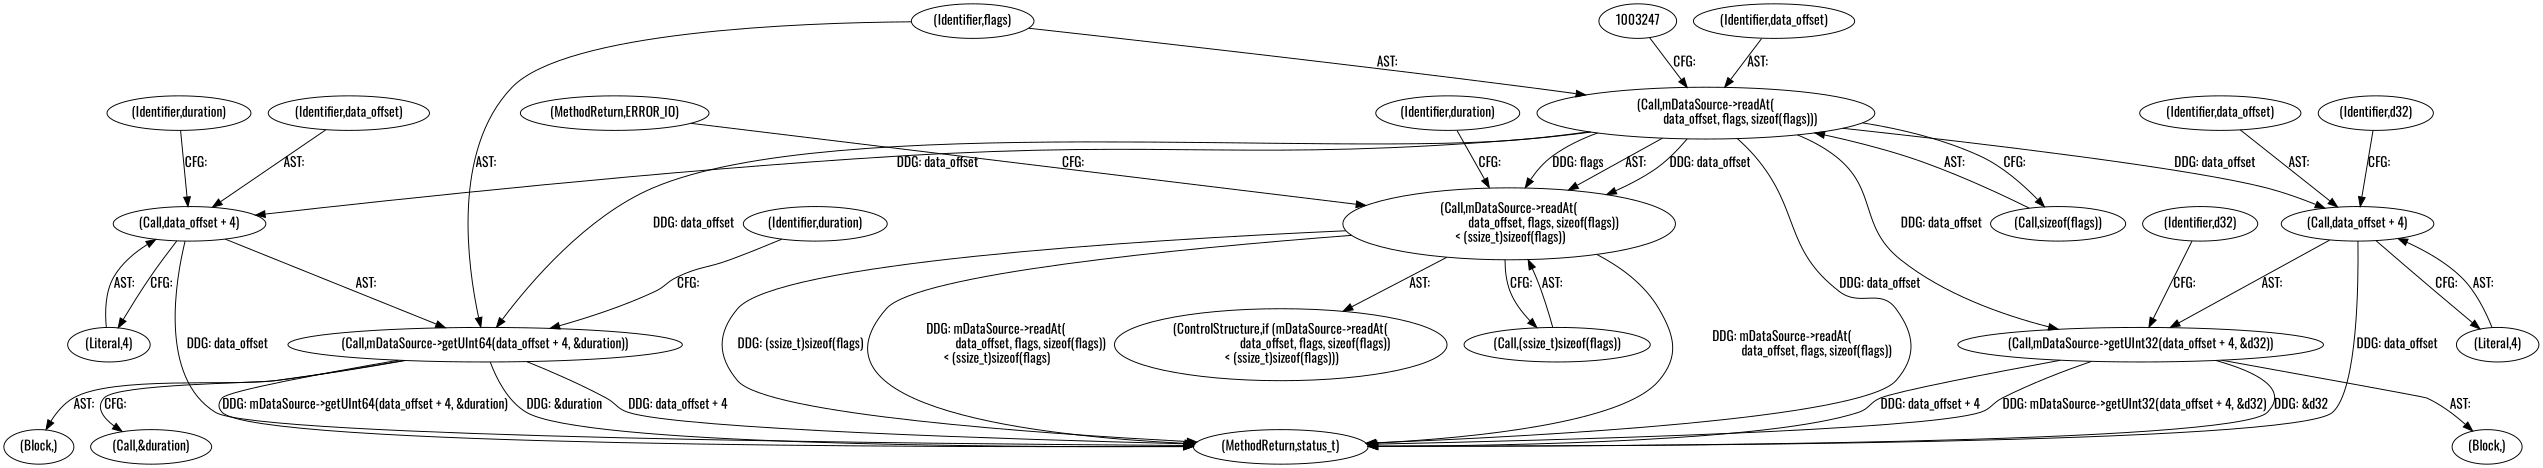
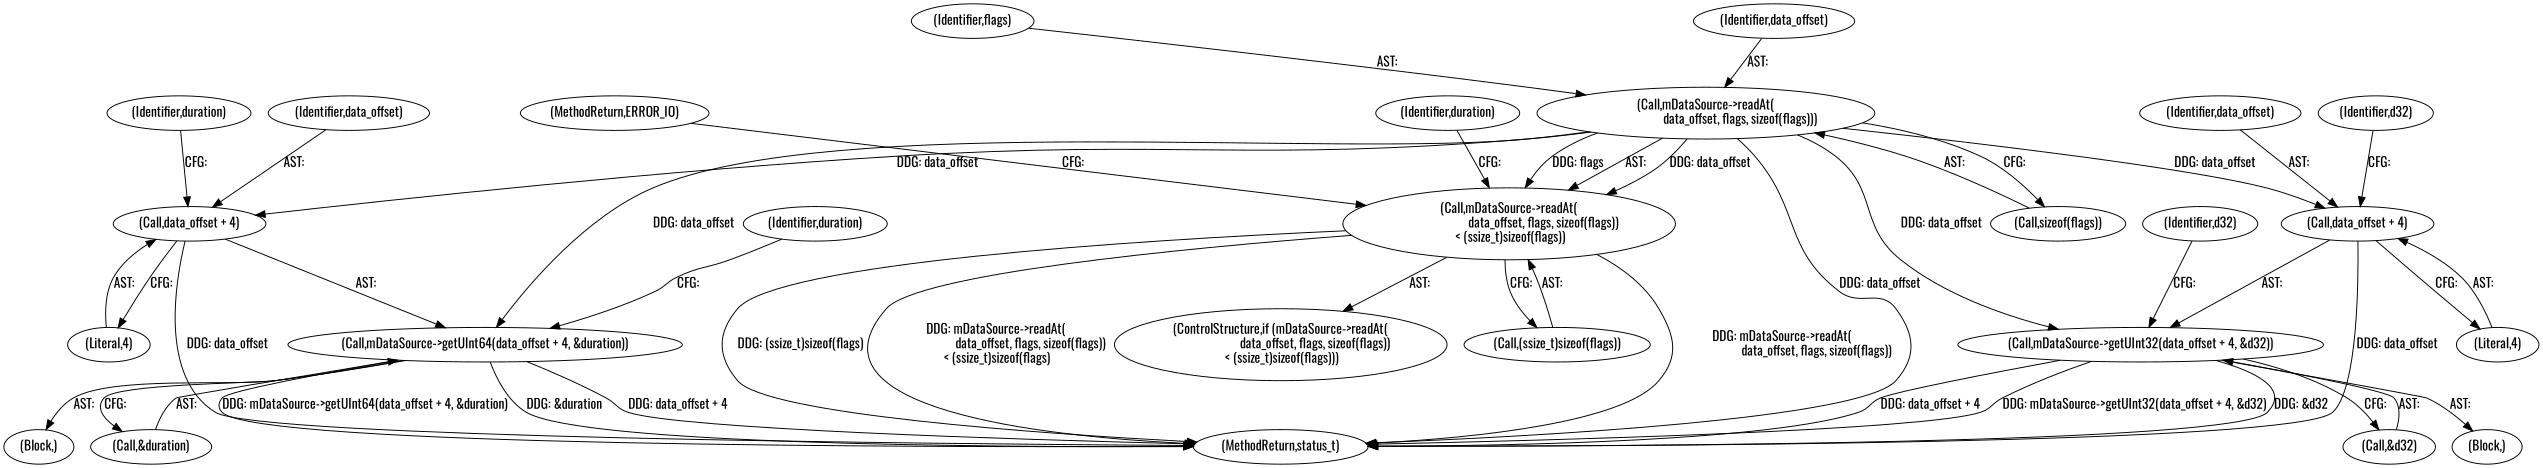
node "1003247": removed
edge "(Identifier,flags)" -> "(Call,mDataSource->getUInt64(data_offset + 4, &duration))": now "(Call,&duration)" -> "(Call,mDataSource->getUInt64(data_offset + 4, &duration))"
node "(Call,&d32)": added
